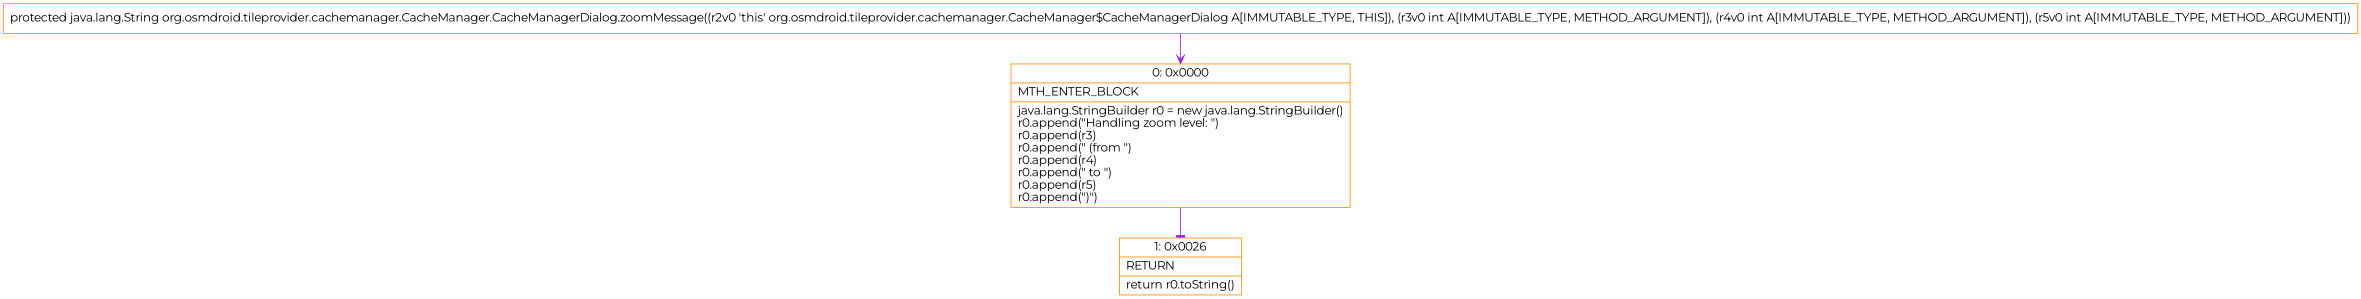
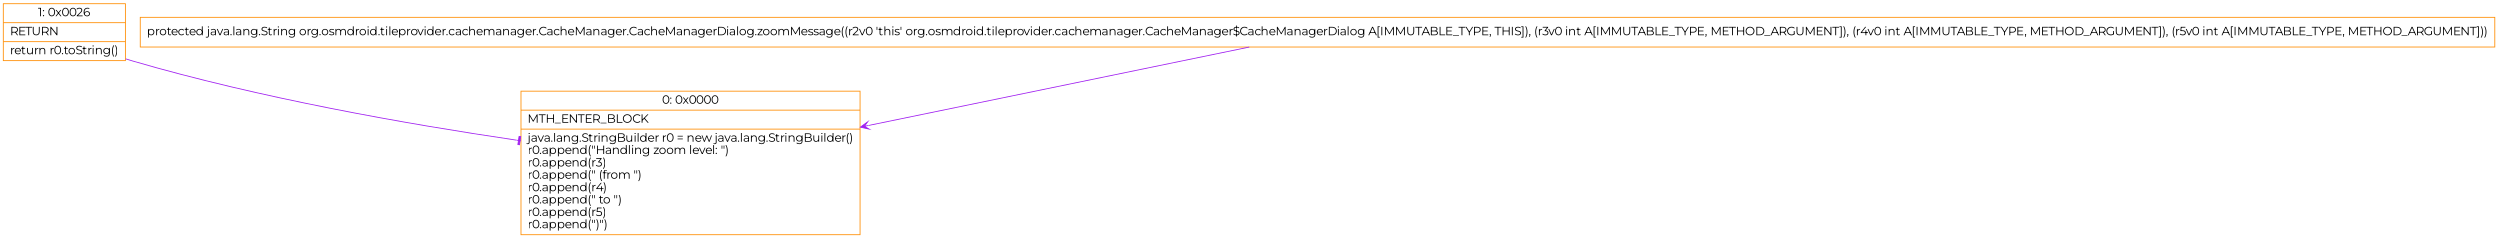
edge "0: 0x0000" -> "1: 0x0026": reversed
